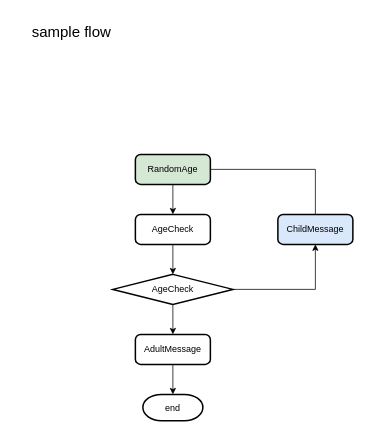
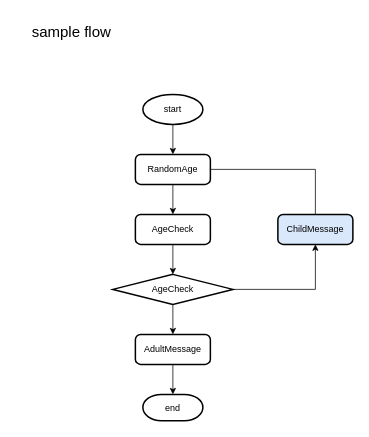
node "start": added
edge "start" -> "RandomAge": added
node "RandomAge": fillcolor #d5e8d4 -> #ffffff
